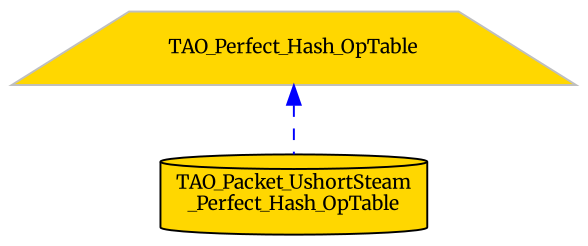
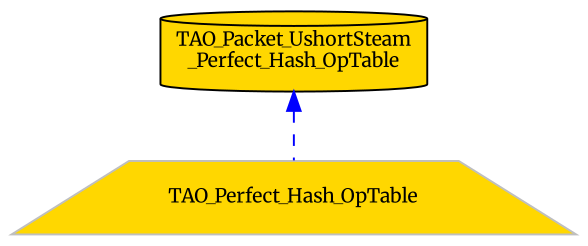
edge "TAO_Packet_UshortSteam _Perfect_Hash_OpTable" -> "TAO_Perfect_Hash_OpTable": reversed
